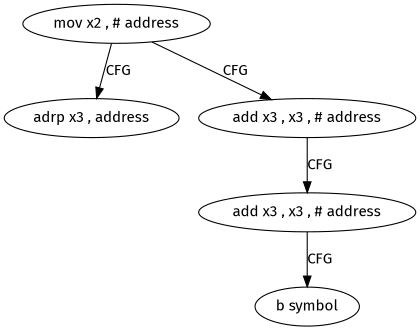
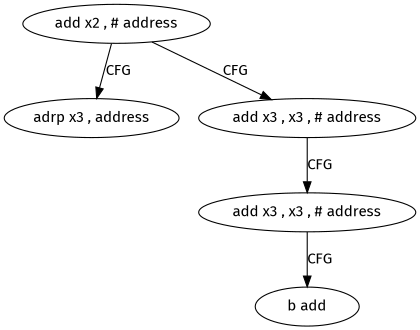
node "mov x2 , # address": label "mov x2 , # address" -> "add x2 , # address"
node "b symbol": label "b symbol" -> "b add"
